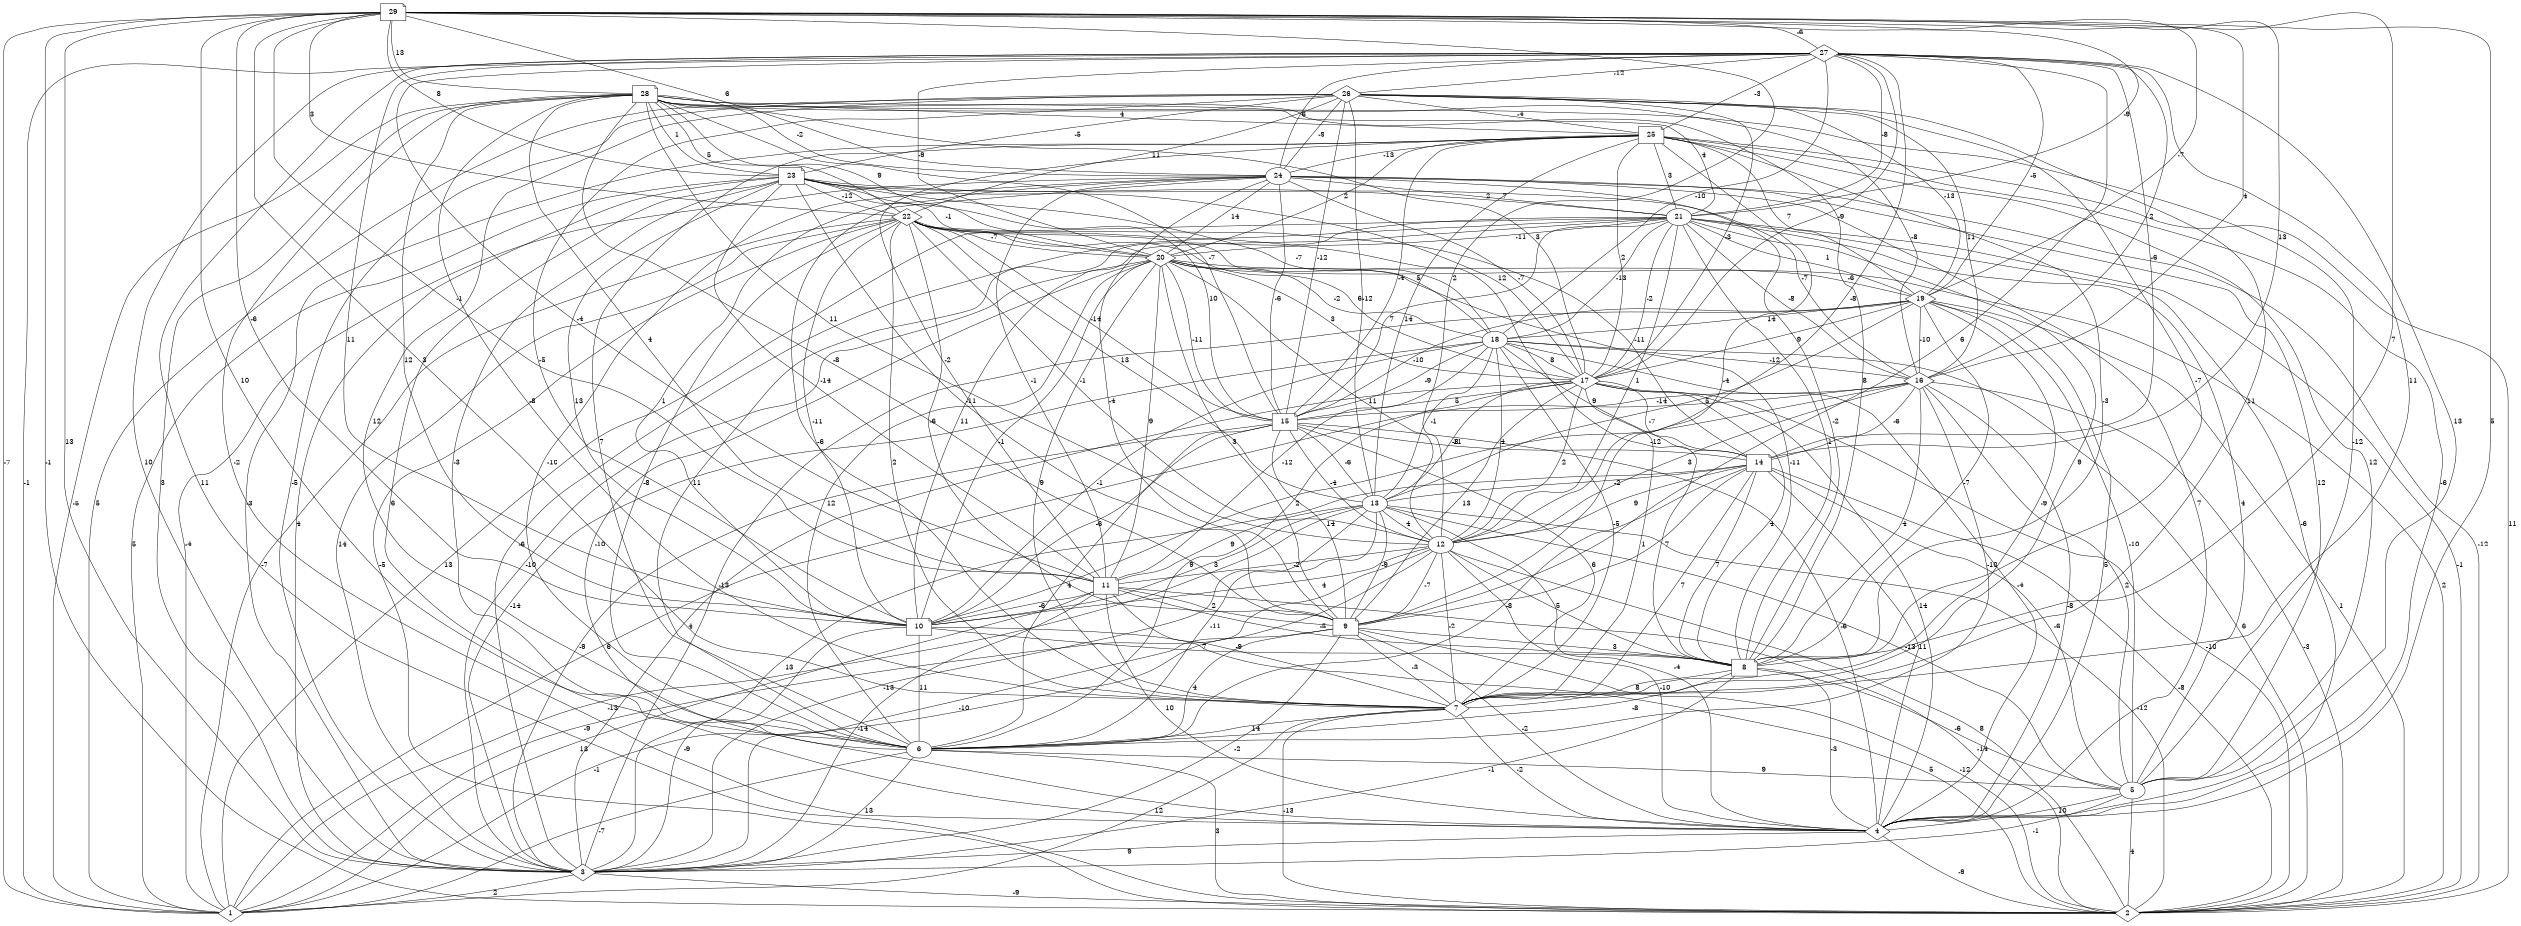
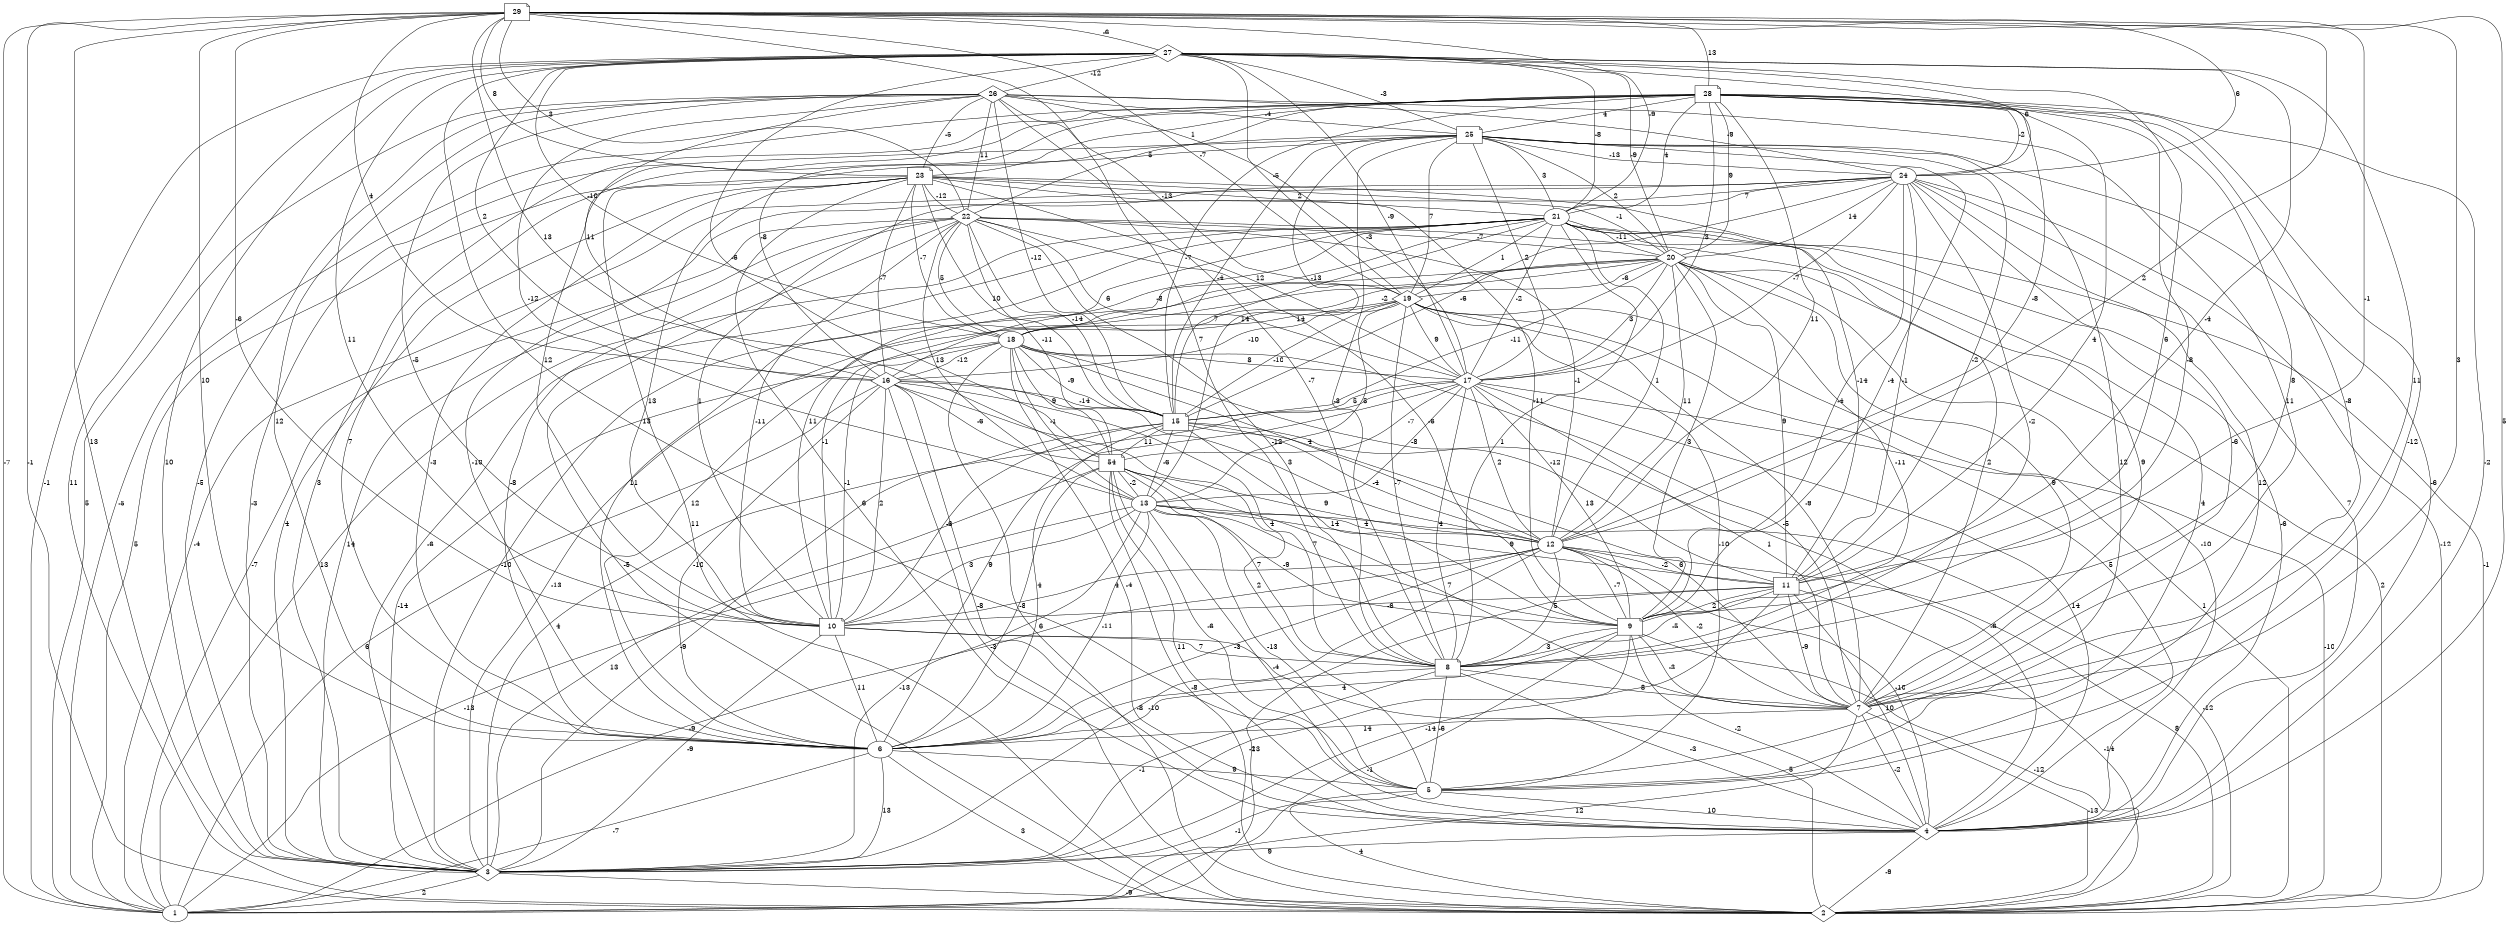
node "14": label "14" -> "54"
edge "12" -- "6": added, label "-3"
node "1": shape diamond -> ellipse
